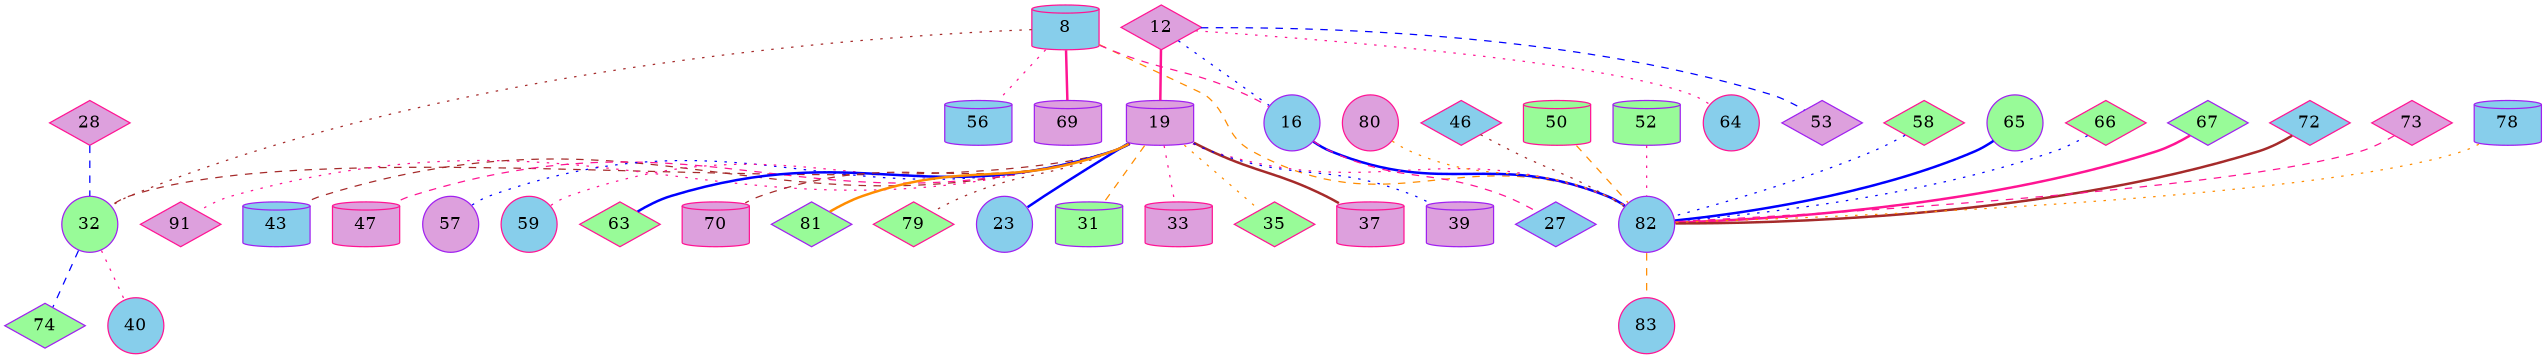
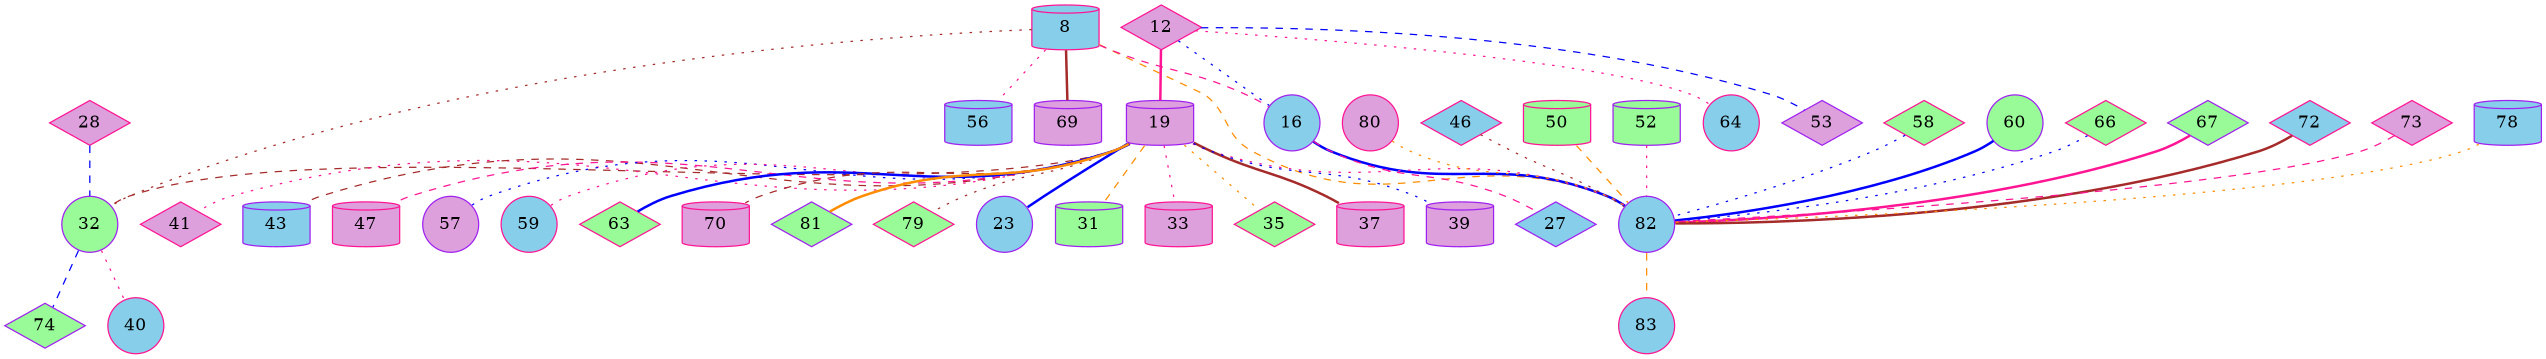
edge "8" -- "69": color deeppink -> brown
node "65": label "65" -> "60"
node "91": label "91" -> "41"
